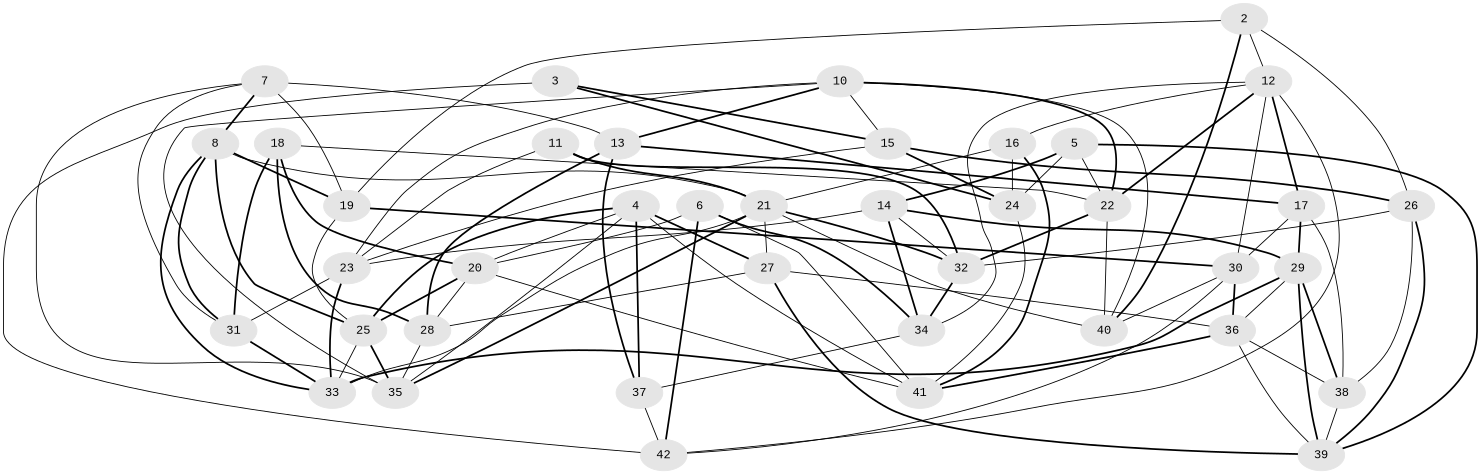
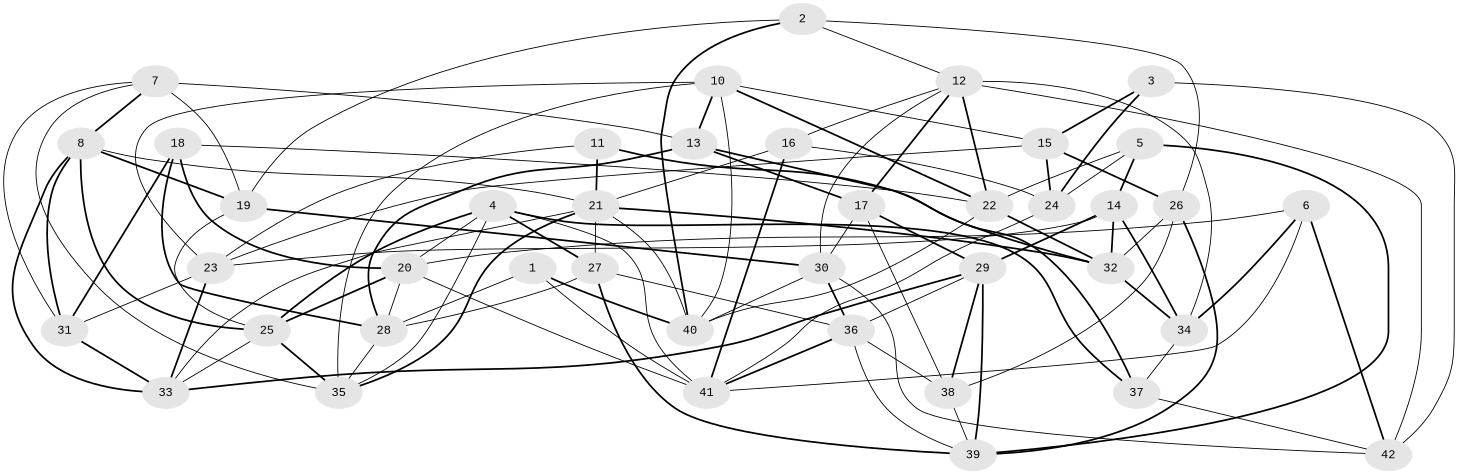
edge "14" -- "32": style solid -> bold
node "1": added
